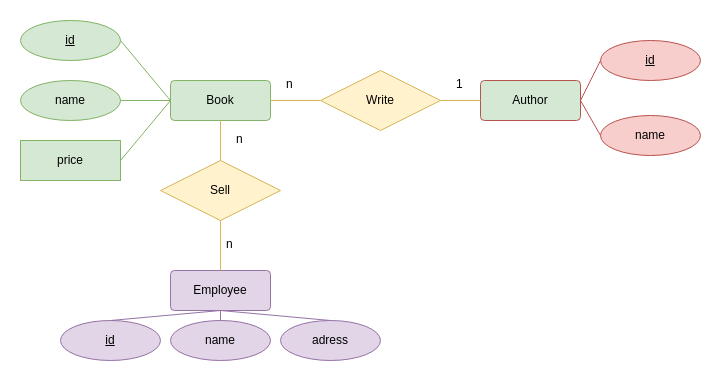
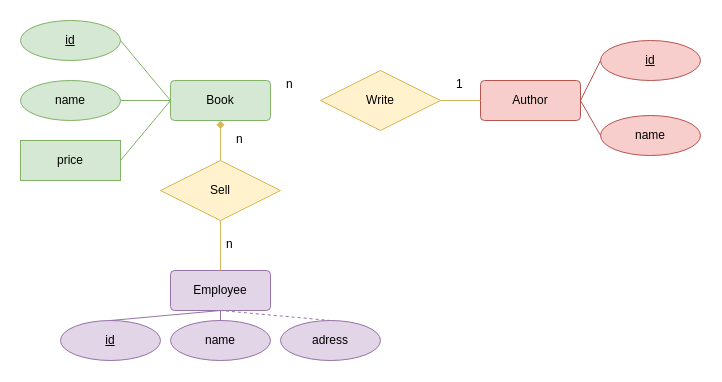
edge "Book" -- "Write": removed
node "Author": fillcolor #d5e8d4 -> #f8cecc
edge "Book" -- "Sell": arrowhead none -> diamond
edge "Employee" -- "adress": style solid -> dashed
